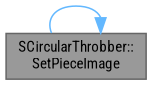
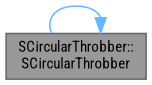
node "SCircularThrobber:: SetPieceImage": label "SCircularThrobber:: SetPieceImage" -> "SCircularThrobber:: SCircularThrobber"
